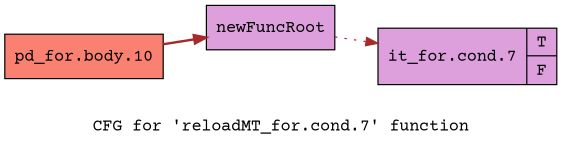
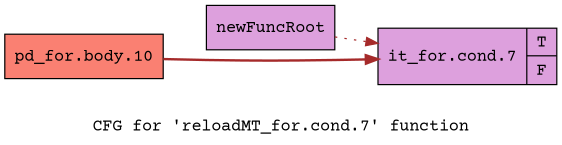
edge "pd_for.body.10" -> "newFuncRoot": now "pd_for.body.10" -> "it_for.cond.7"
